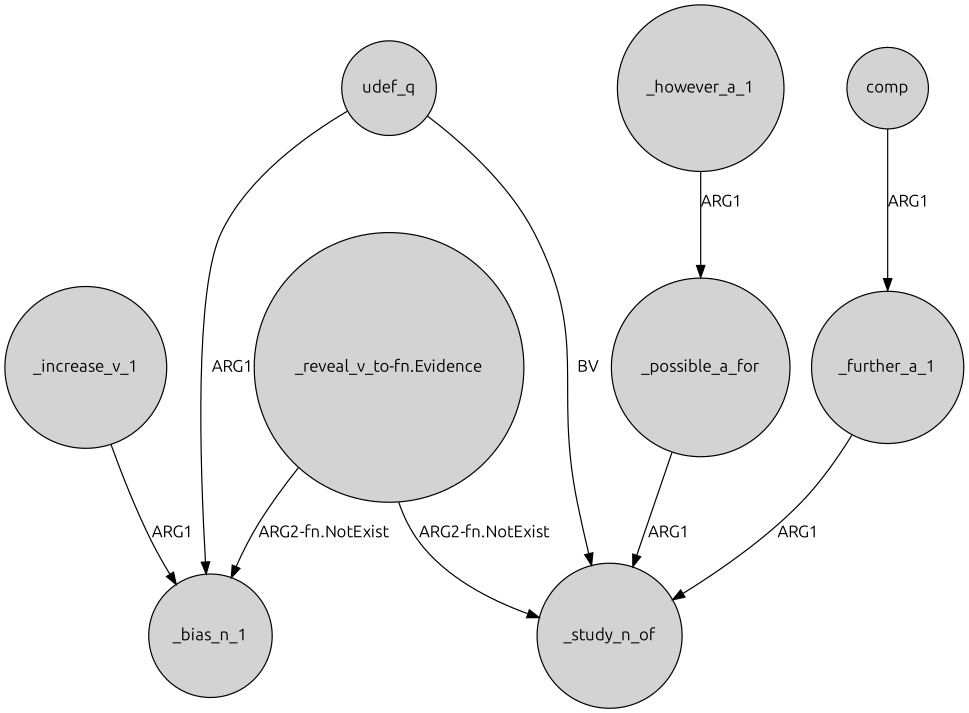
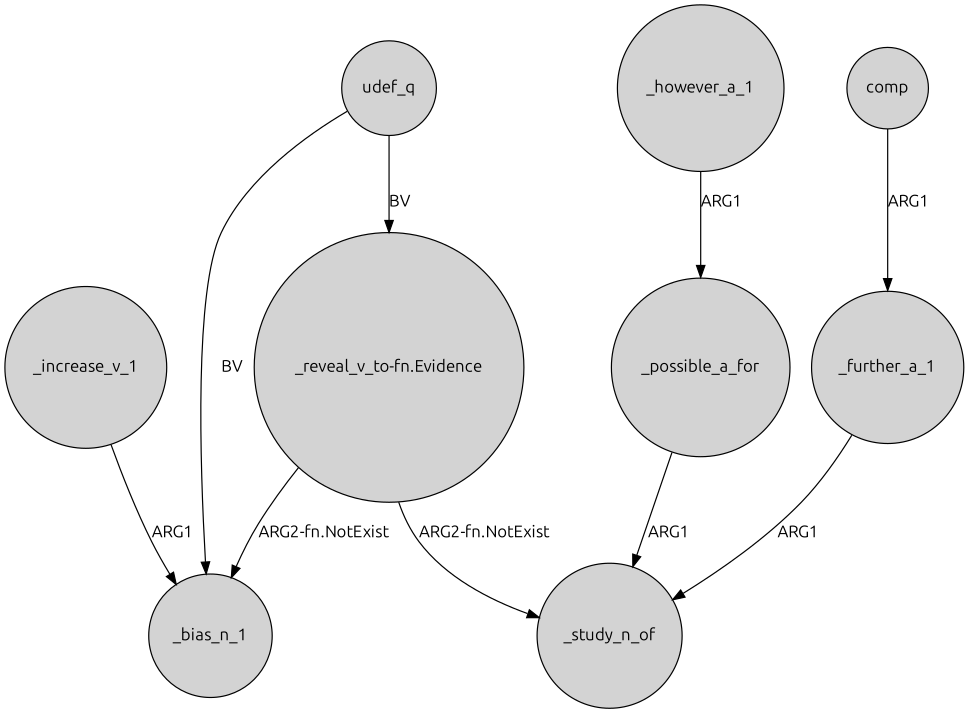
edge "udef_q" -> "_study_n_of": now "udef_q" -> "_reveal_v_to-fn.Evidence"
edge "udef_q" -> "_bias_n_1": label "ARG1" -> "BV"
